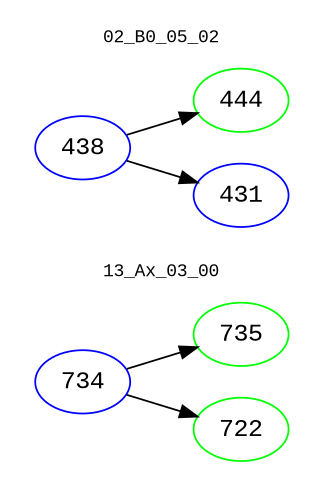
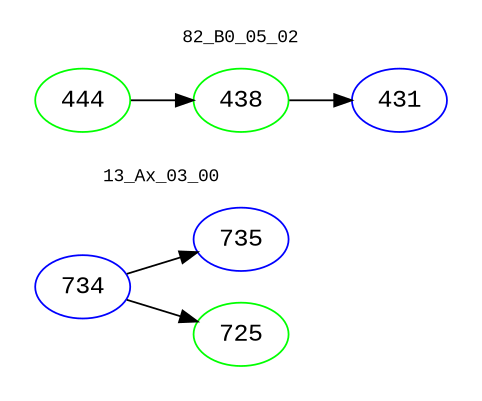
cluster "02_B0_05_02": label "02_B0_05_02" -> "82_B0_05_02"
edge "438" -> "444": reversed
node "438": color blue -> green
node "735": color green -> blue
node "722": label "722" -> "725"
